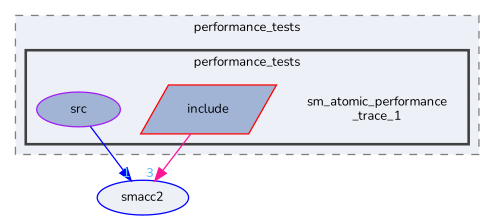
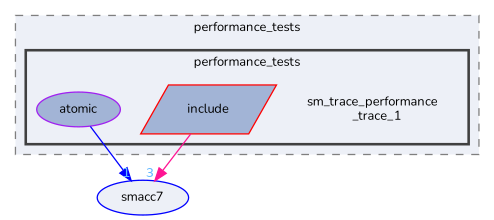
node "src": label "src" -> "atomic"
node "sm_atomic_performance _trace_1": label "sm_atomic_performance _trace_1" -> "sm_trace_performance _trace_1"
node "smacc2": label "smacc2" -> "smacc7"
